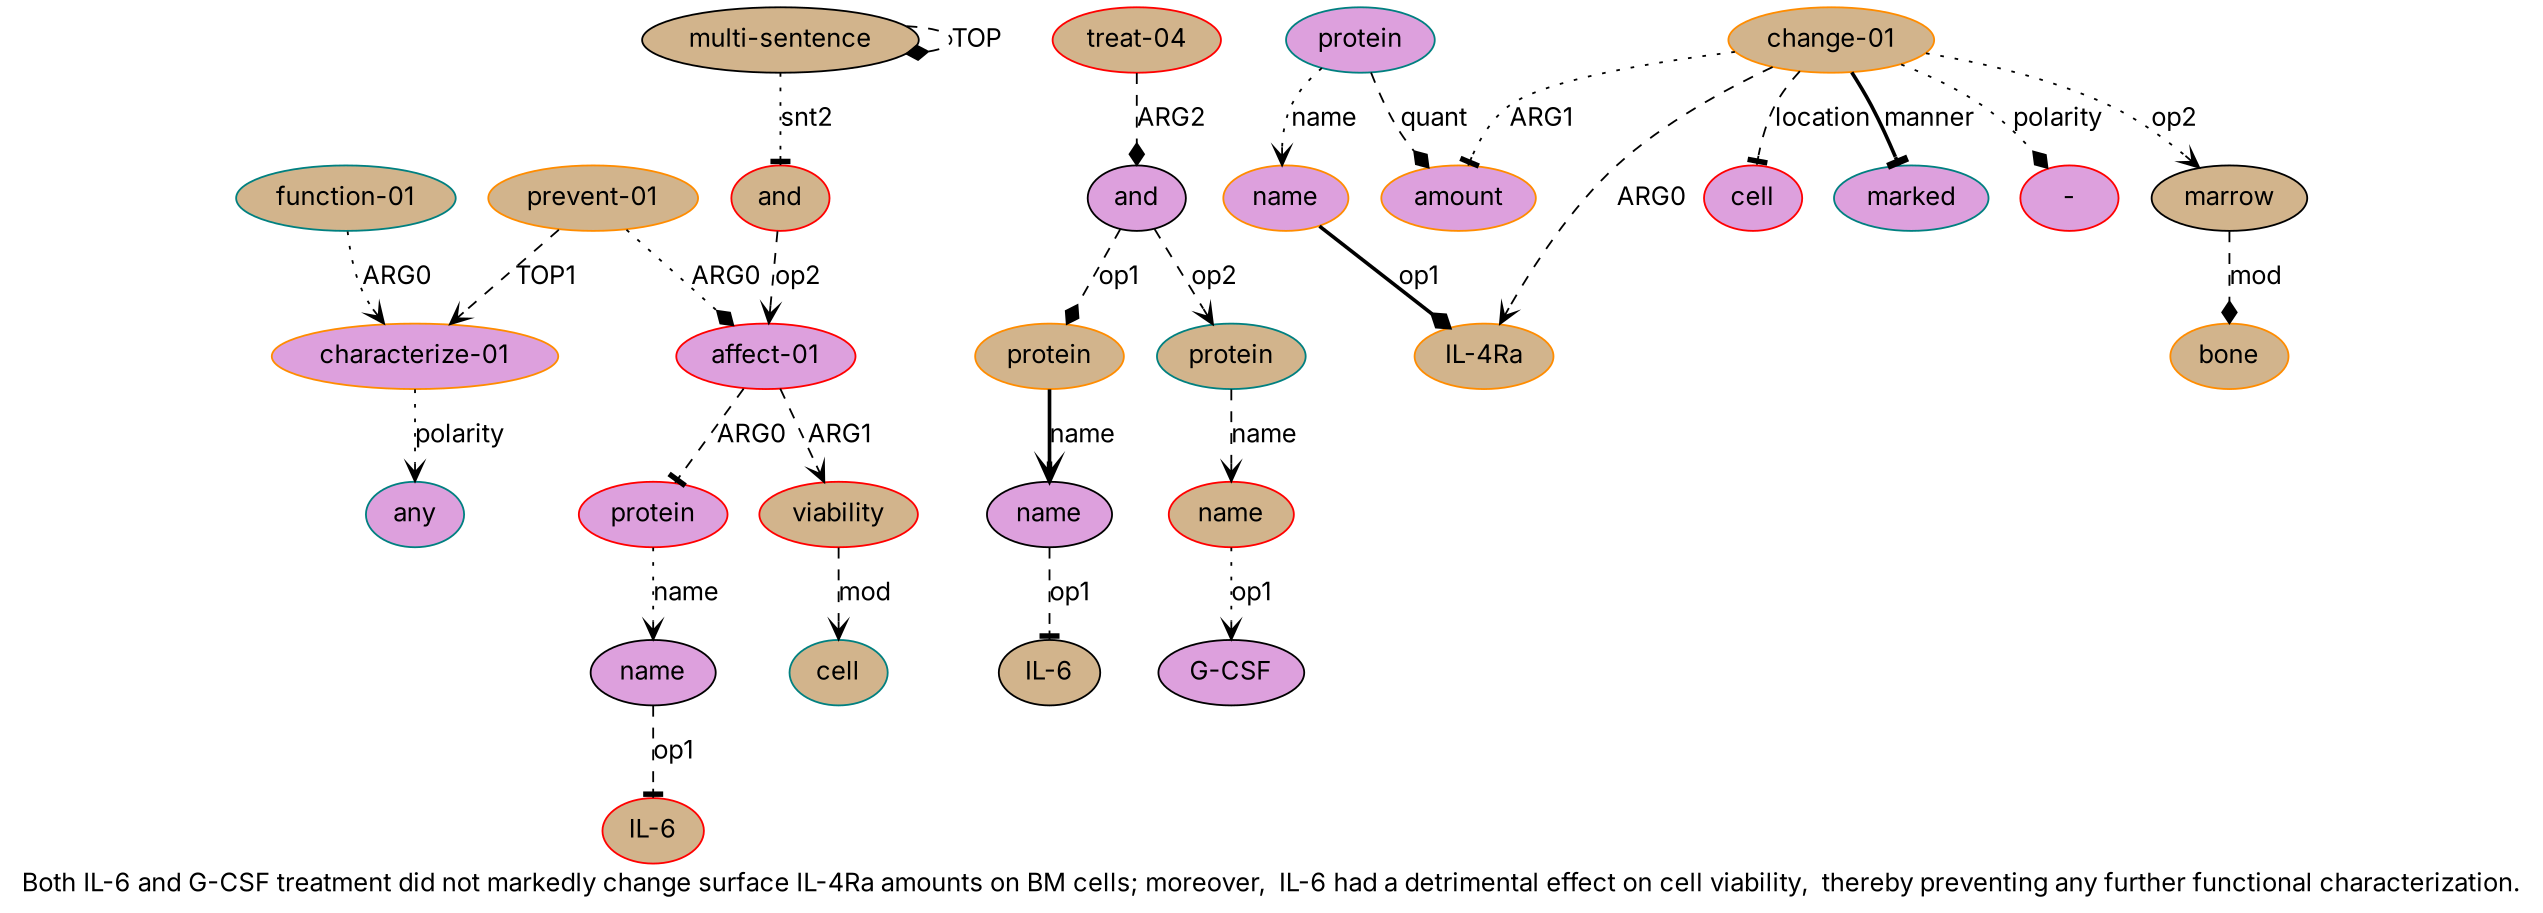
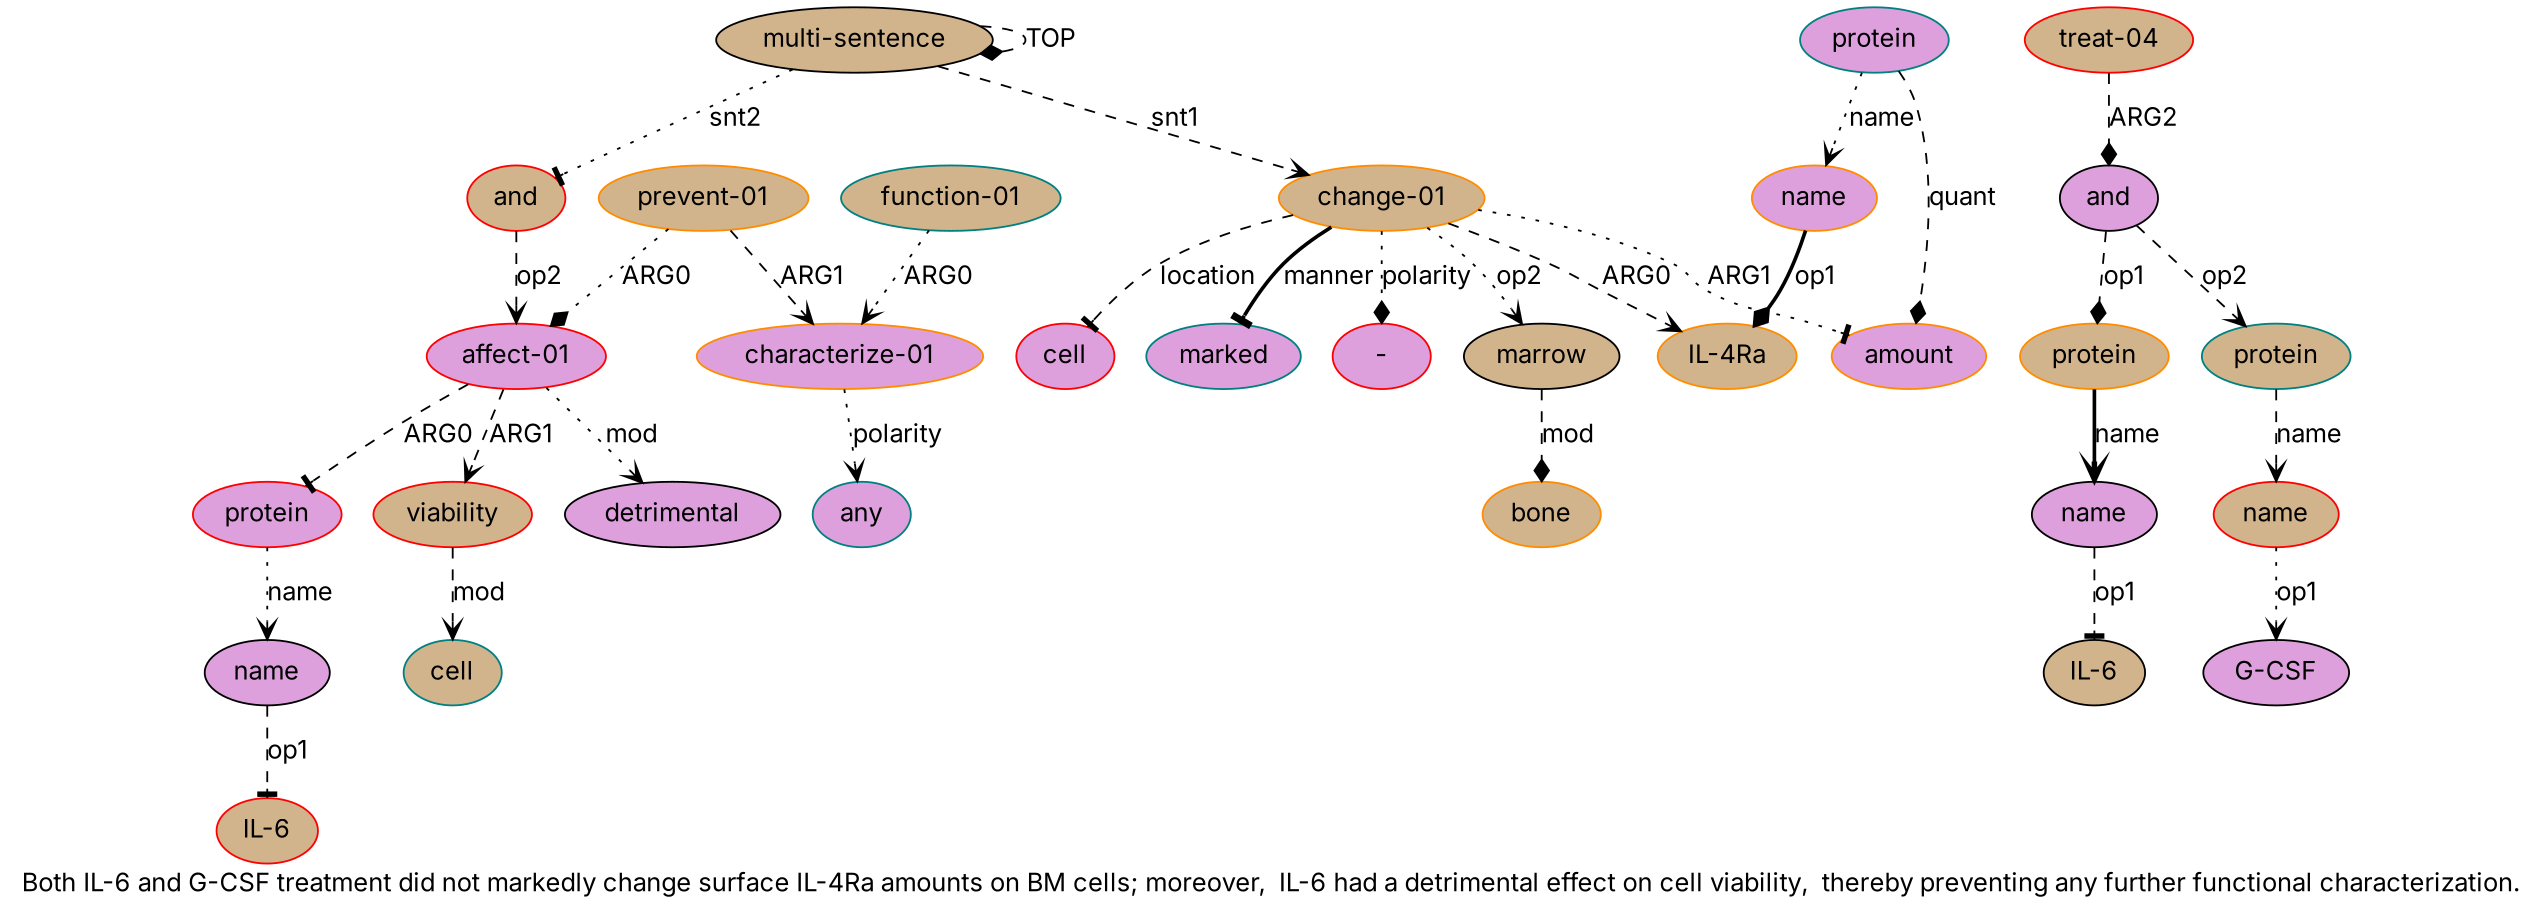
edge "multi-sentence" -> "change-01": added, label "snt1"
edge "prevent-01" -> "characterize-01": label "TOP1" -> "ARG1"
node "detrimental": added
